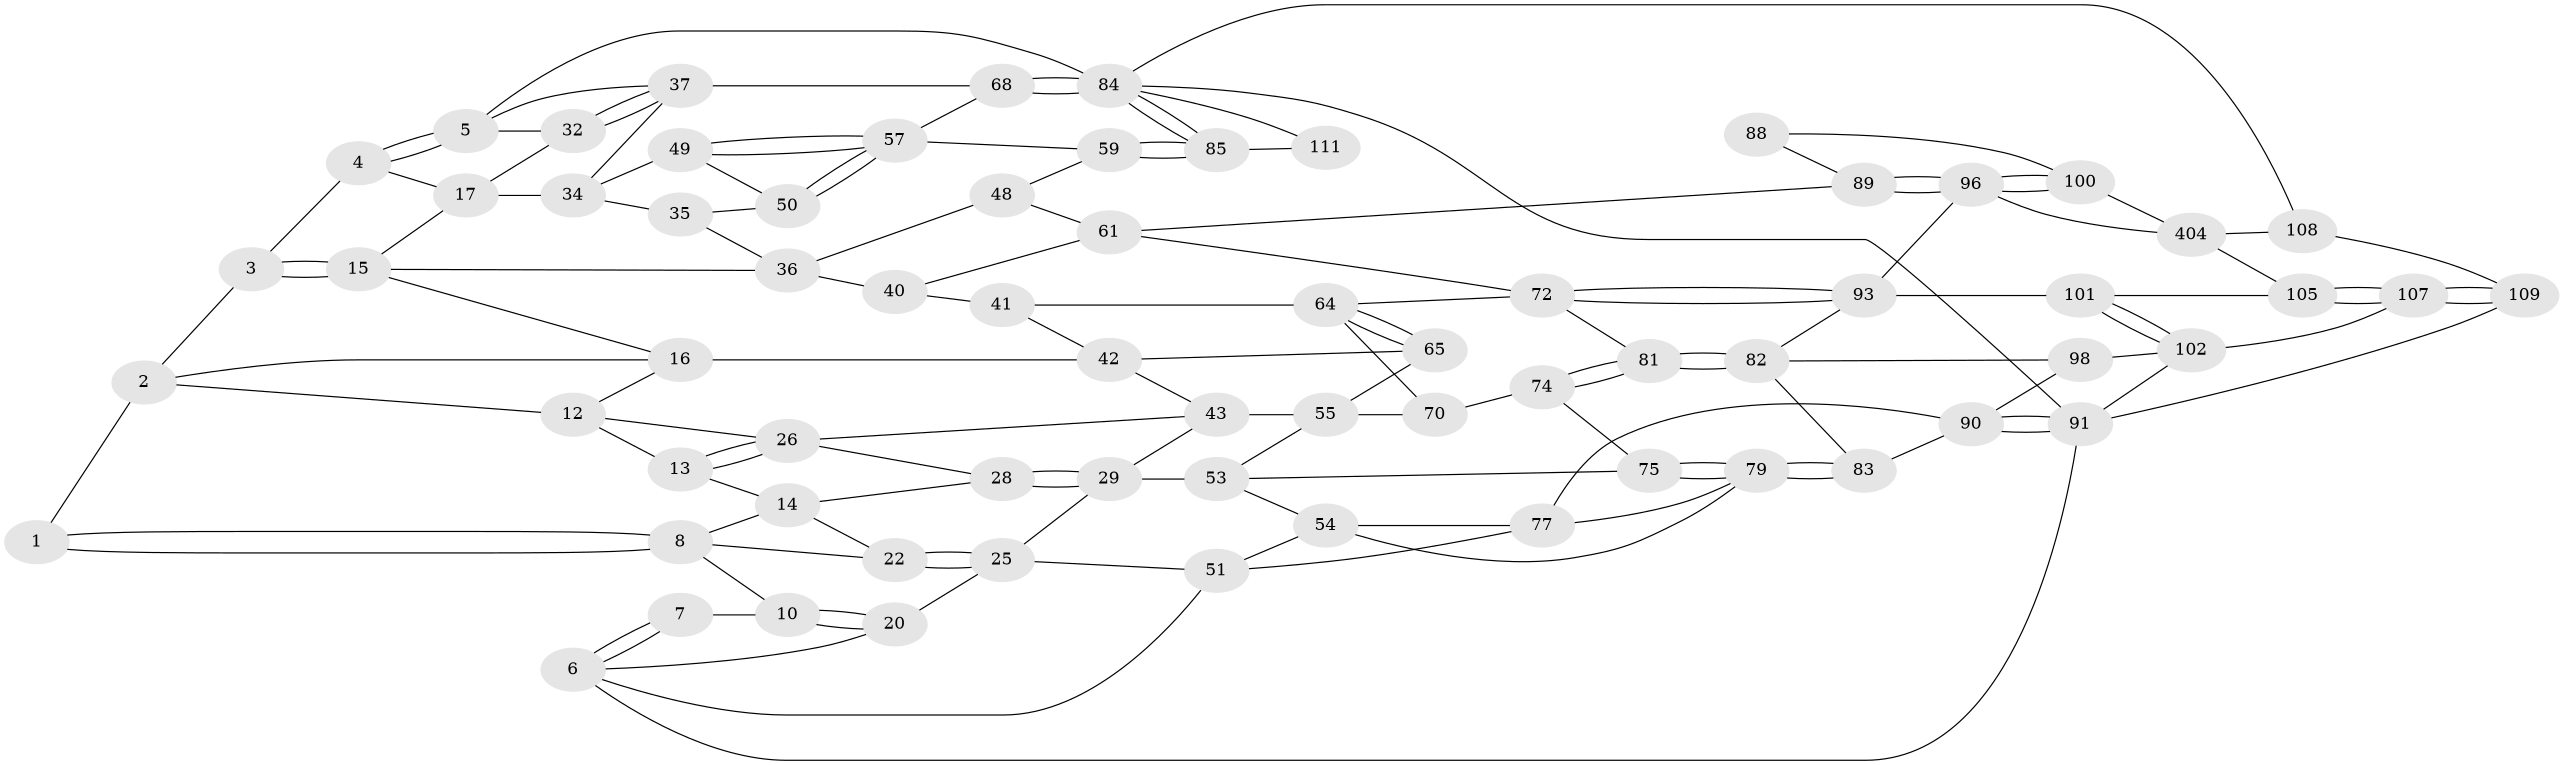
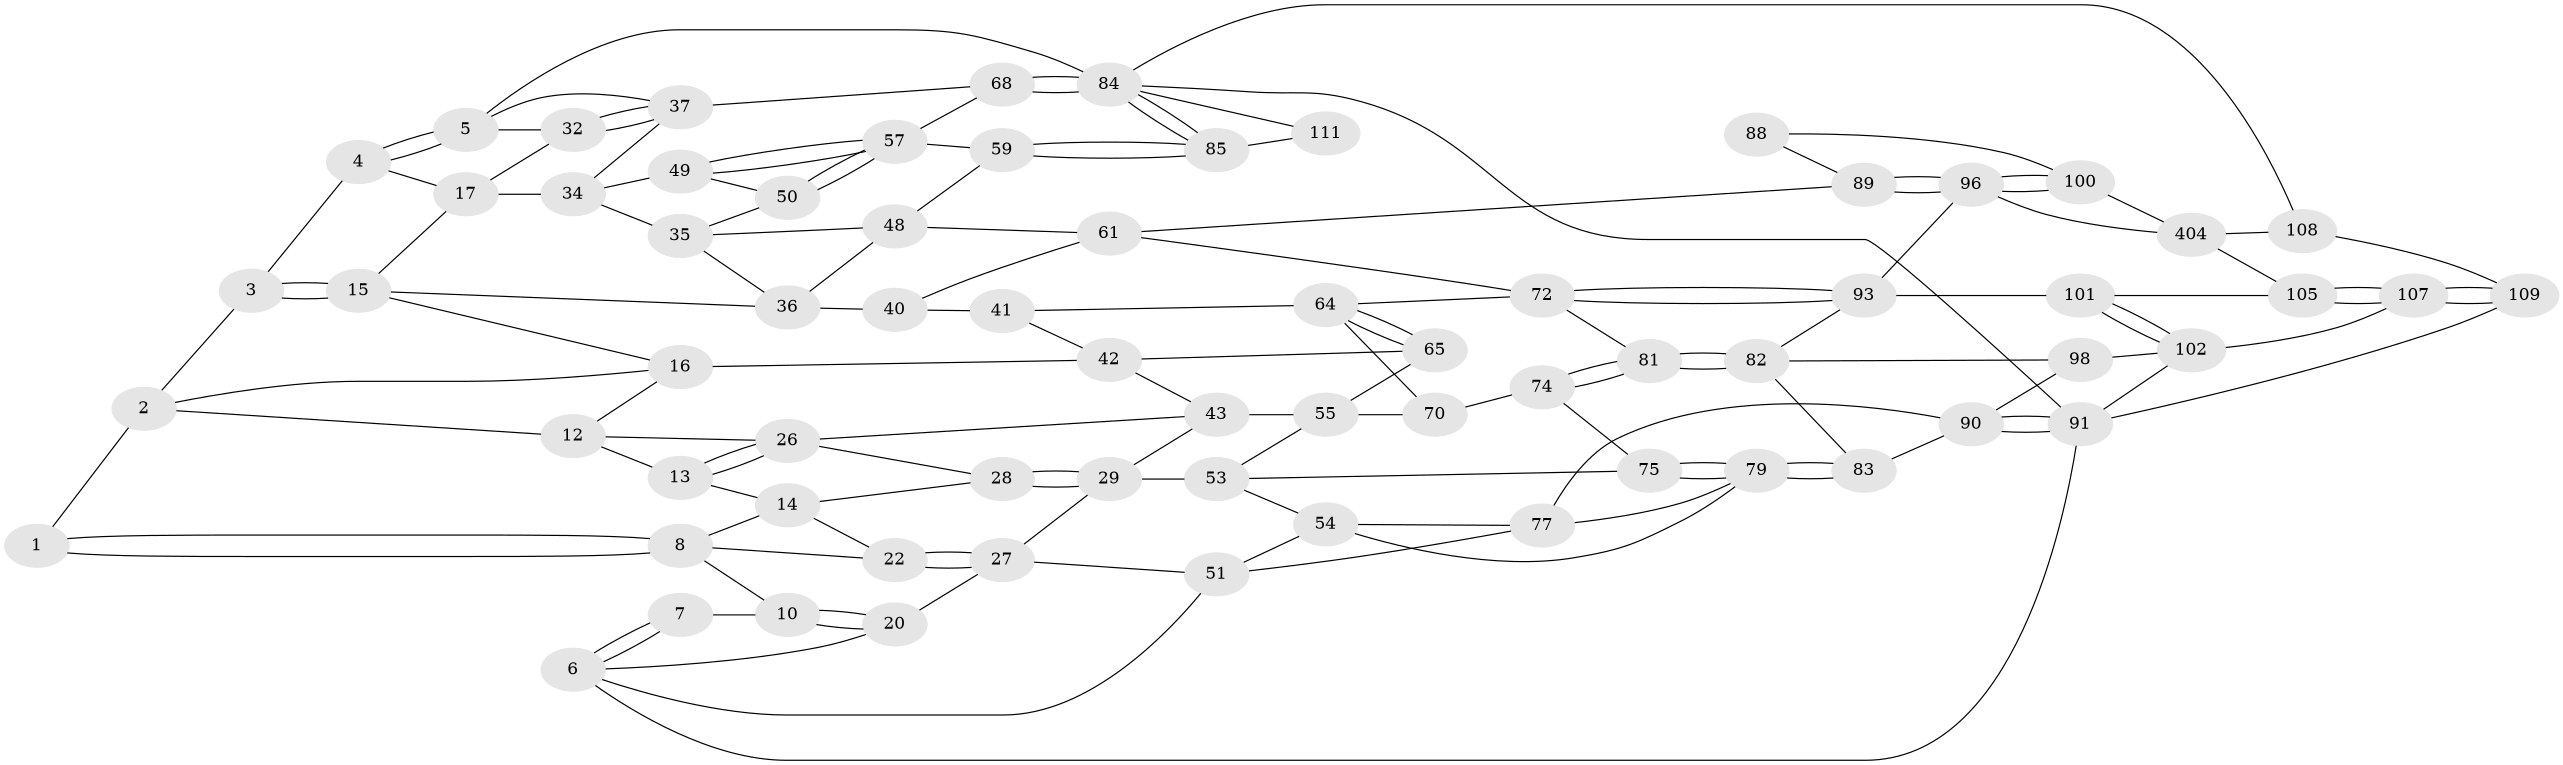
edge "48" -- "35": added
node "25": label "25" -> "27"
